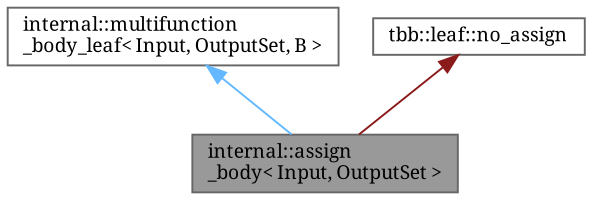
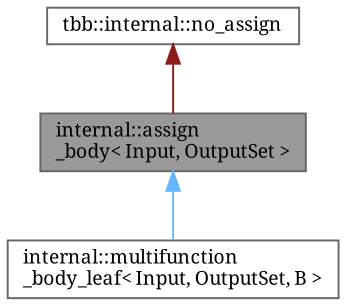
node "tbb::leaf::no_assign": label "tbb::leaf::no_assign" -> "tbb::internal::no_assign"
edge "internal::assign _body< Input, OutputSet >" -> "internal::multifunction _body_leaf< Input, OutputSet, B >": reversed
